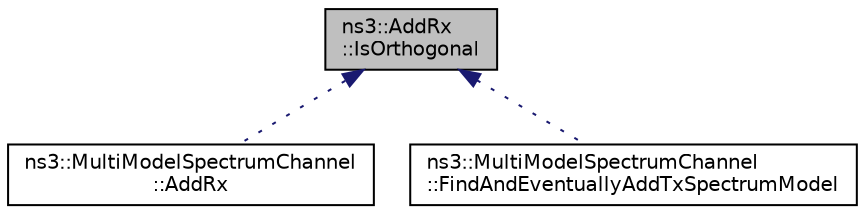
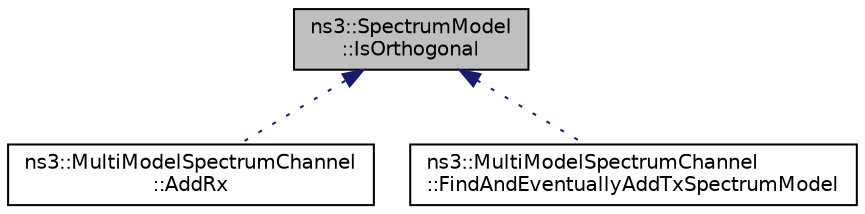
node "ns3::AddRx ::IsOrthogonal": label "ns3::AddRx ::IsOrthogonal" -> "ns3::SpectrumModel ::IsOrthogonal"
